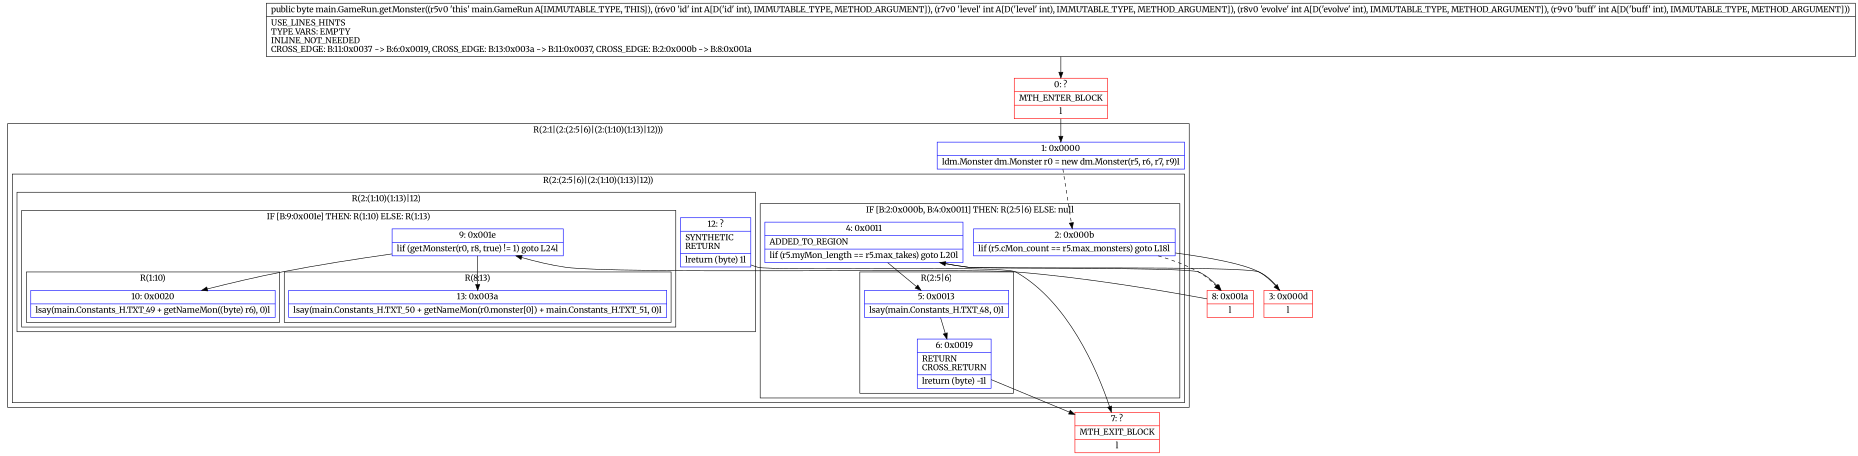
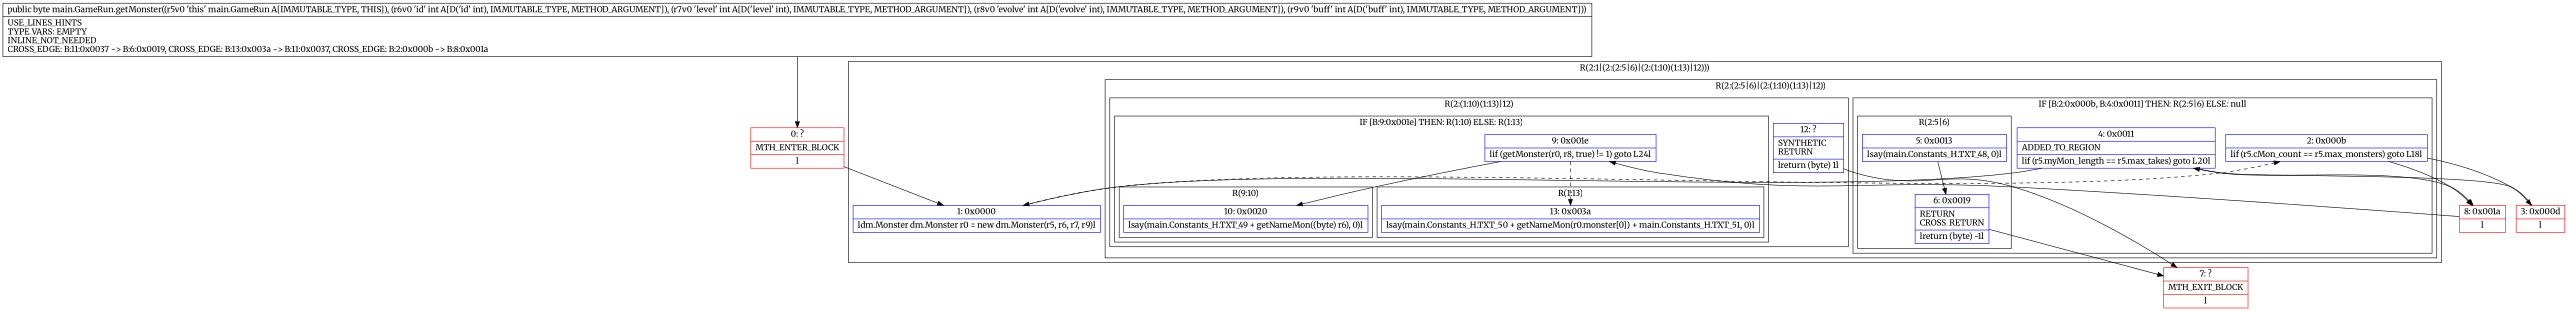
edge "2: 0x000b" -> "8: 0x001a": style dashed -> solid
edge "9: 0x001e" -> "13: 0x003a": style solid -> dashed
edge "4: 0x0011" -> "5: 0x0013": now "4: 0x0011" -> "1: 0x0000"
cluster "R(1:10)": label "R(1:10)" -> "R(9:10)"
cluster "R(8:13)": label "R(8:13)" -> "R(1:13)"
